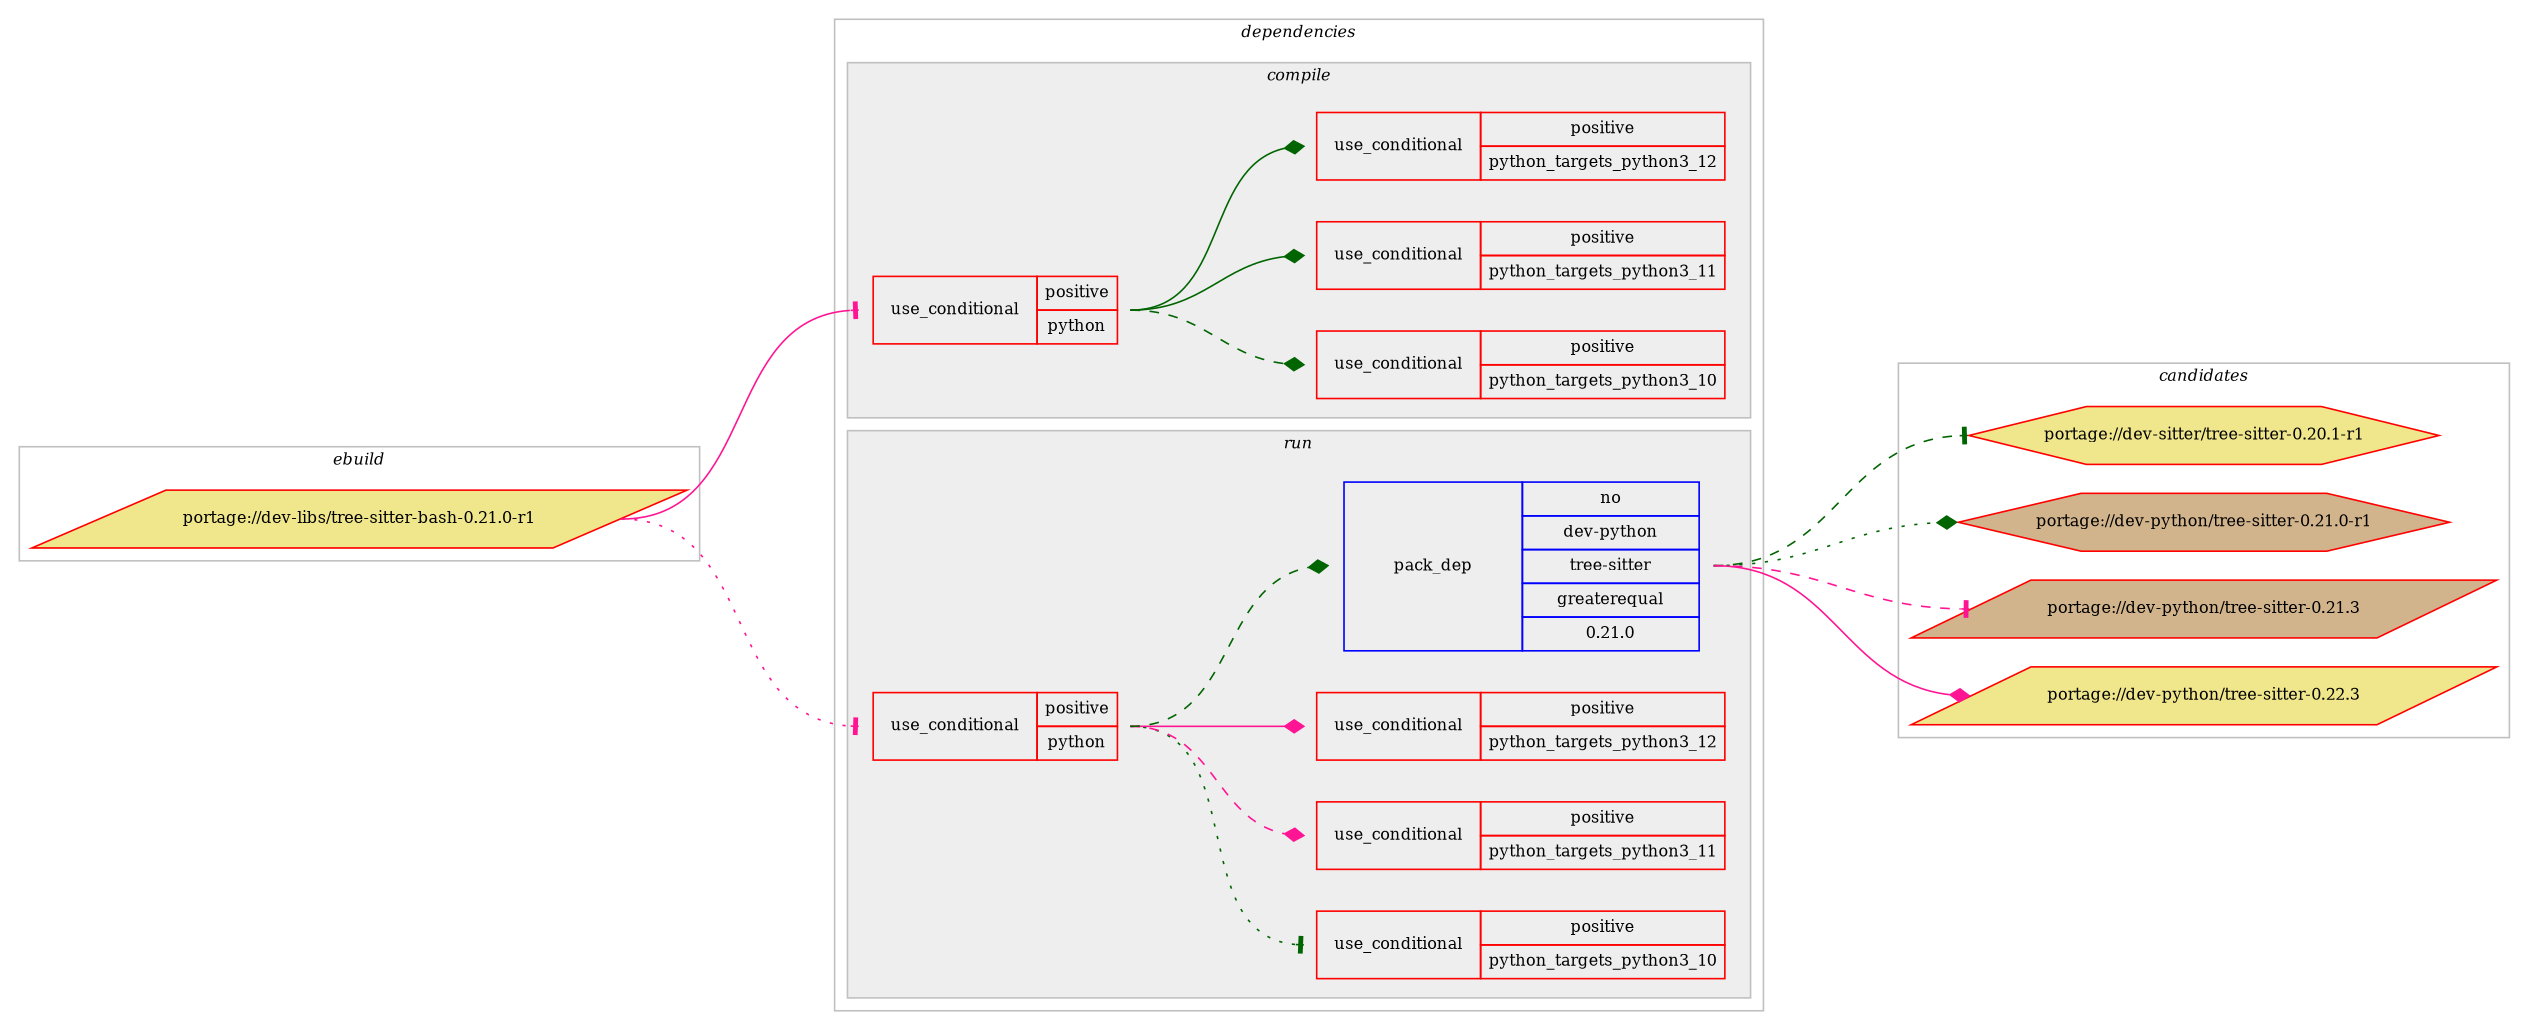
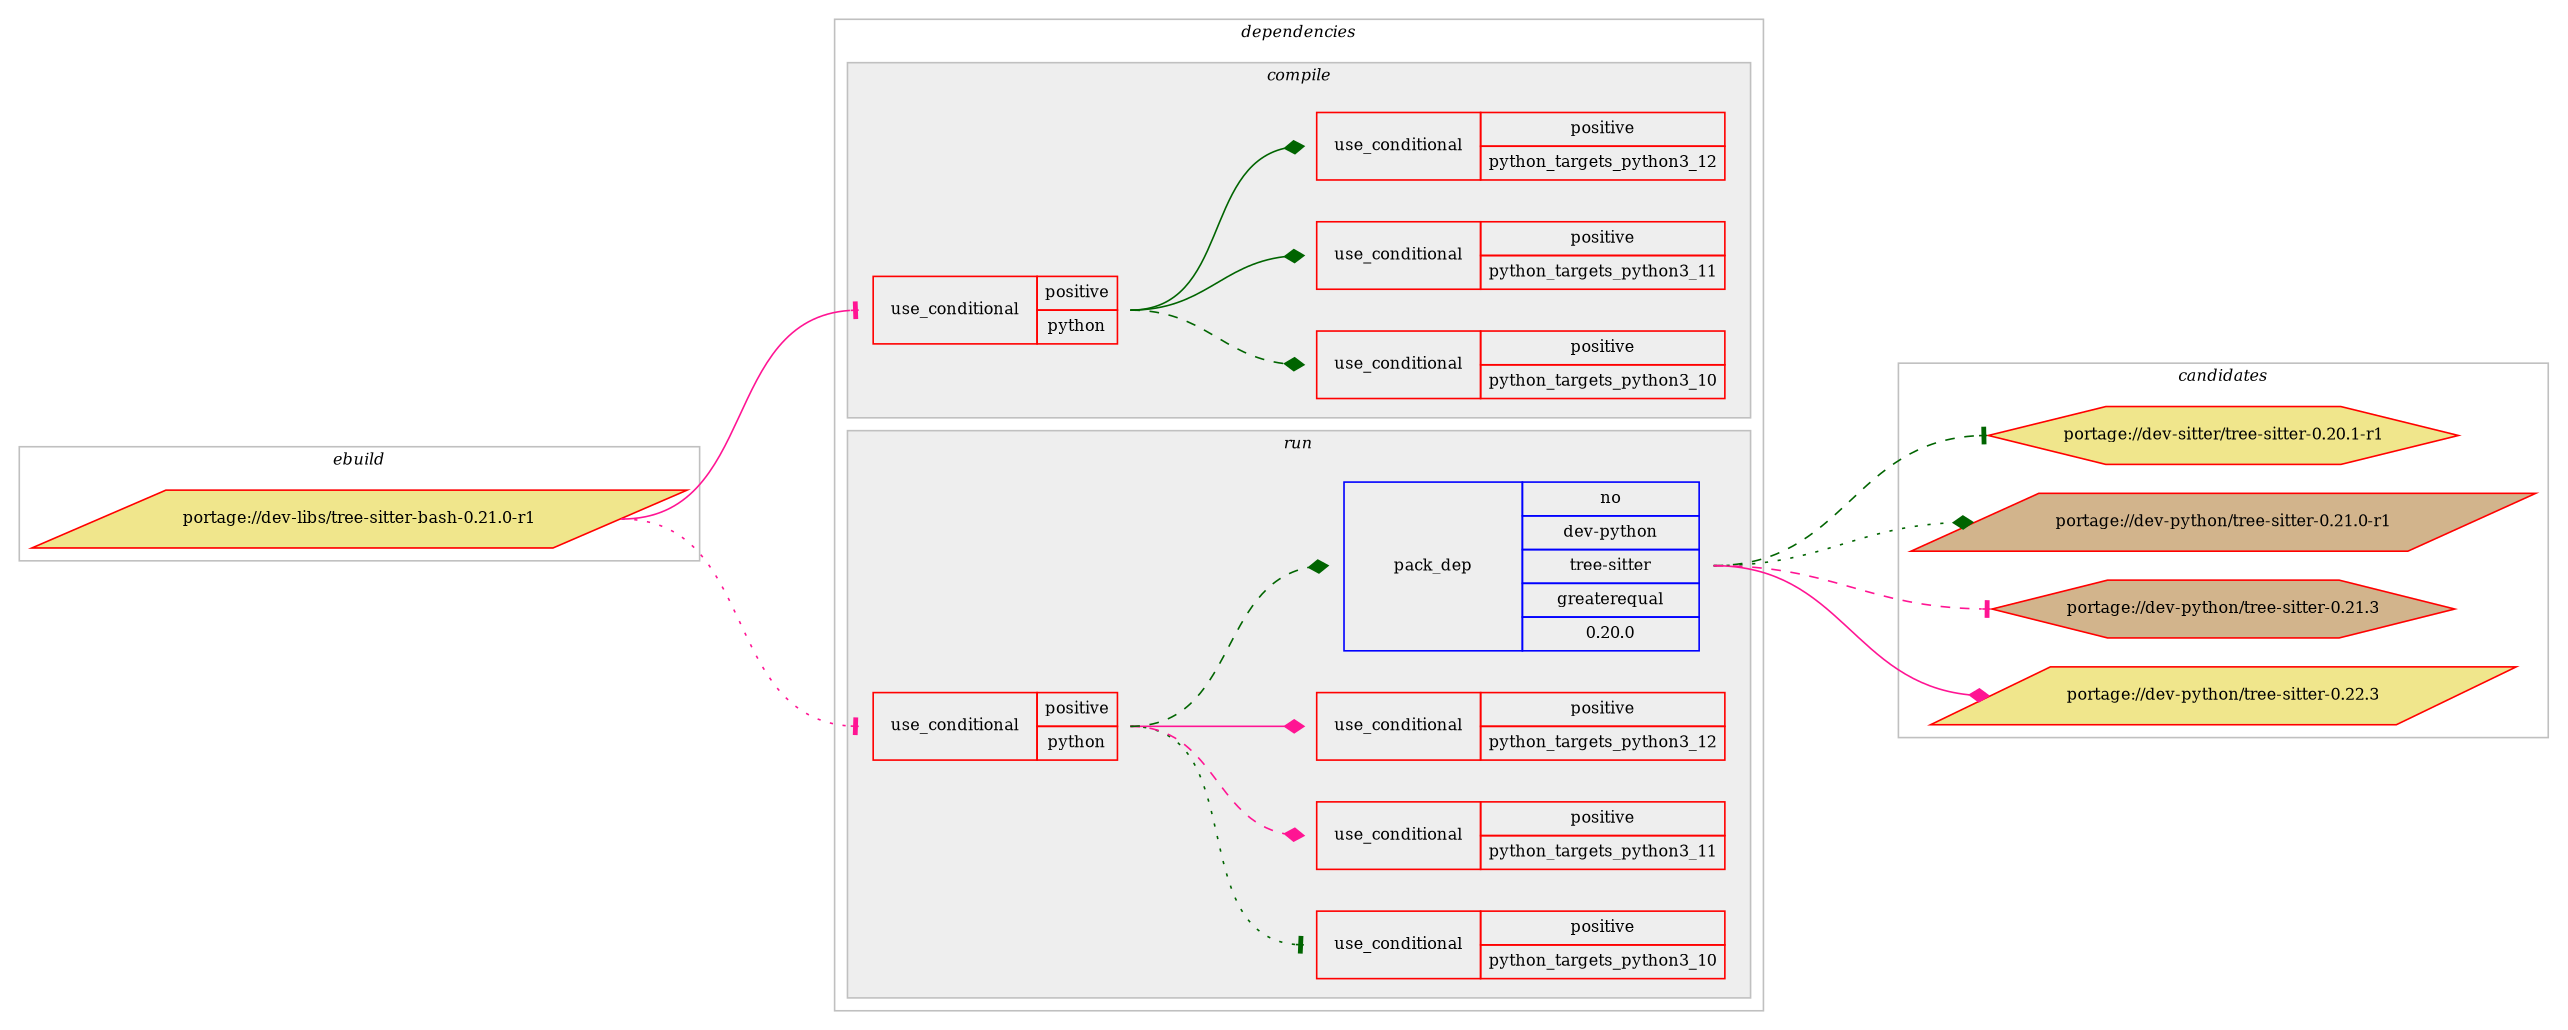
node "portage://dev-python/tree-sitter-0.21.0-r1": shape hexagon -> parallelogram
node "portage://dev-python/tree-sitter-0.21.3": shape parallelogram -> hexagon
node "pack_dep": text "0.21.0" -> "0.20.0"
